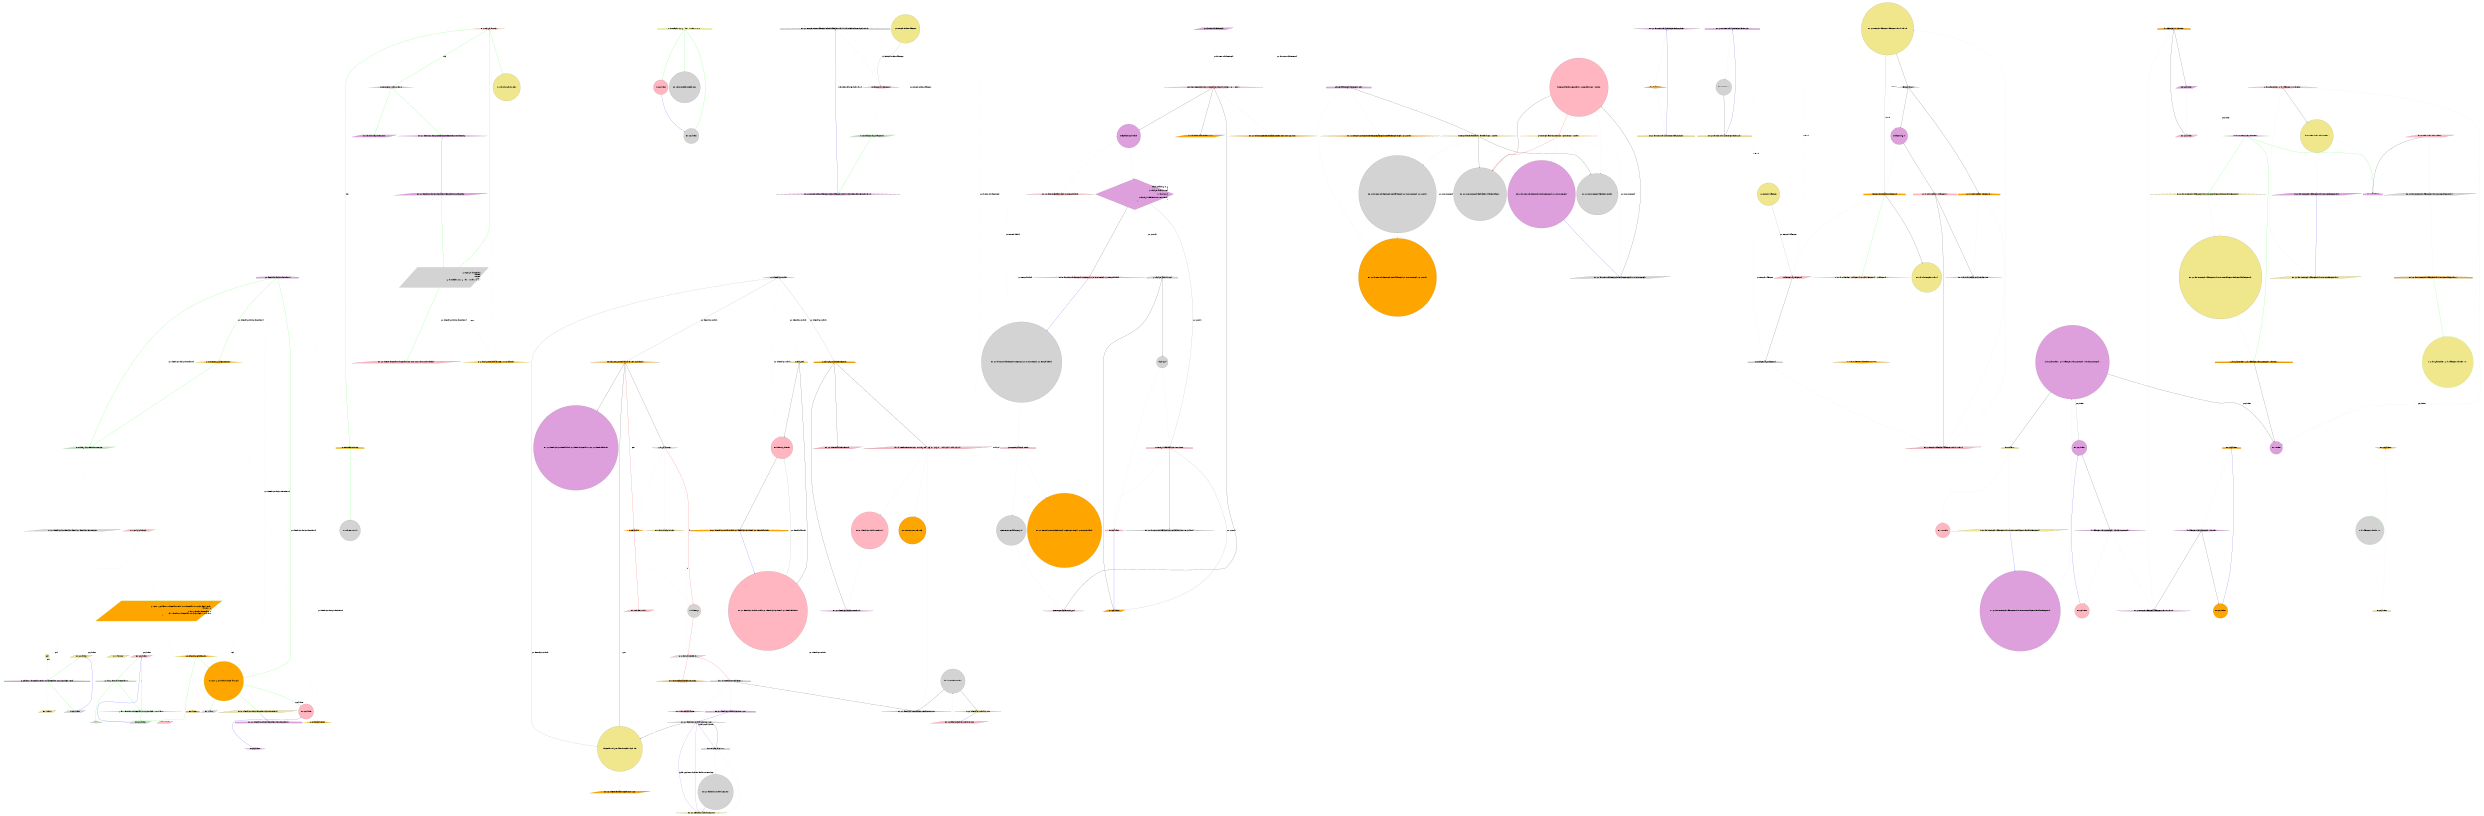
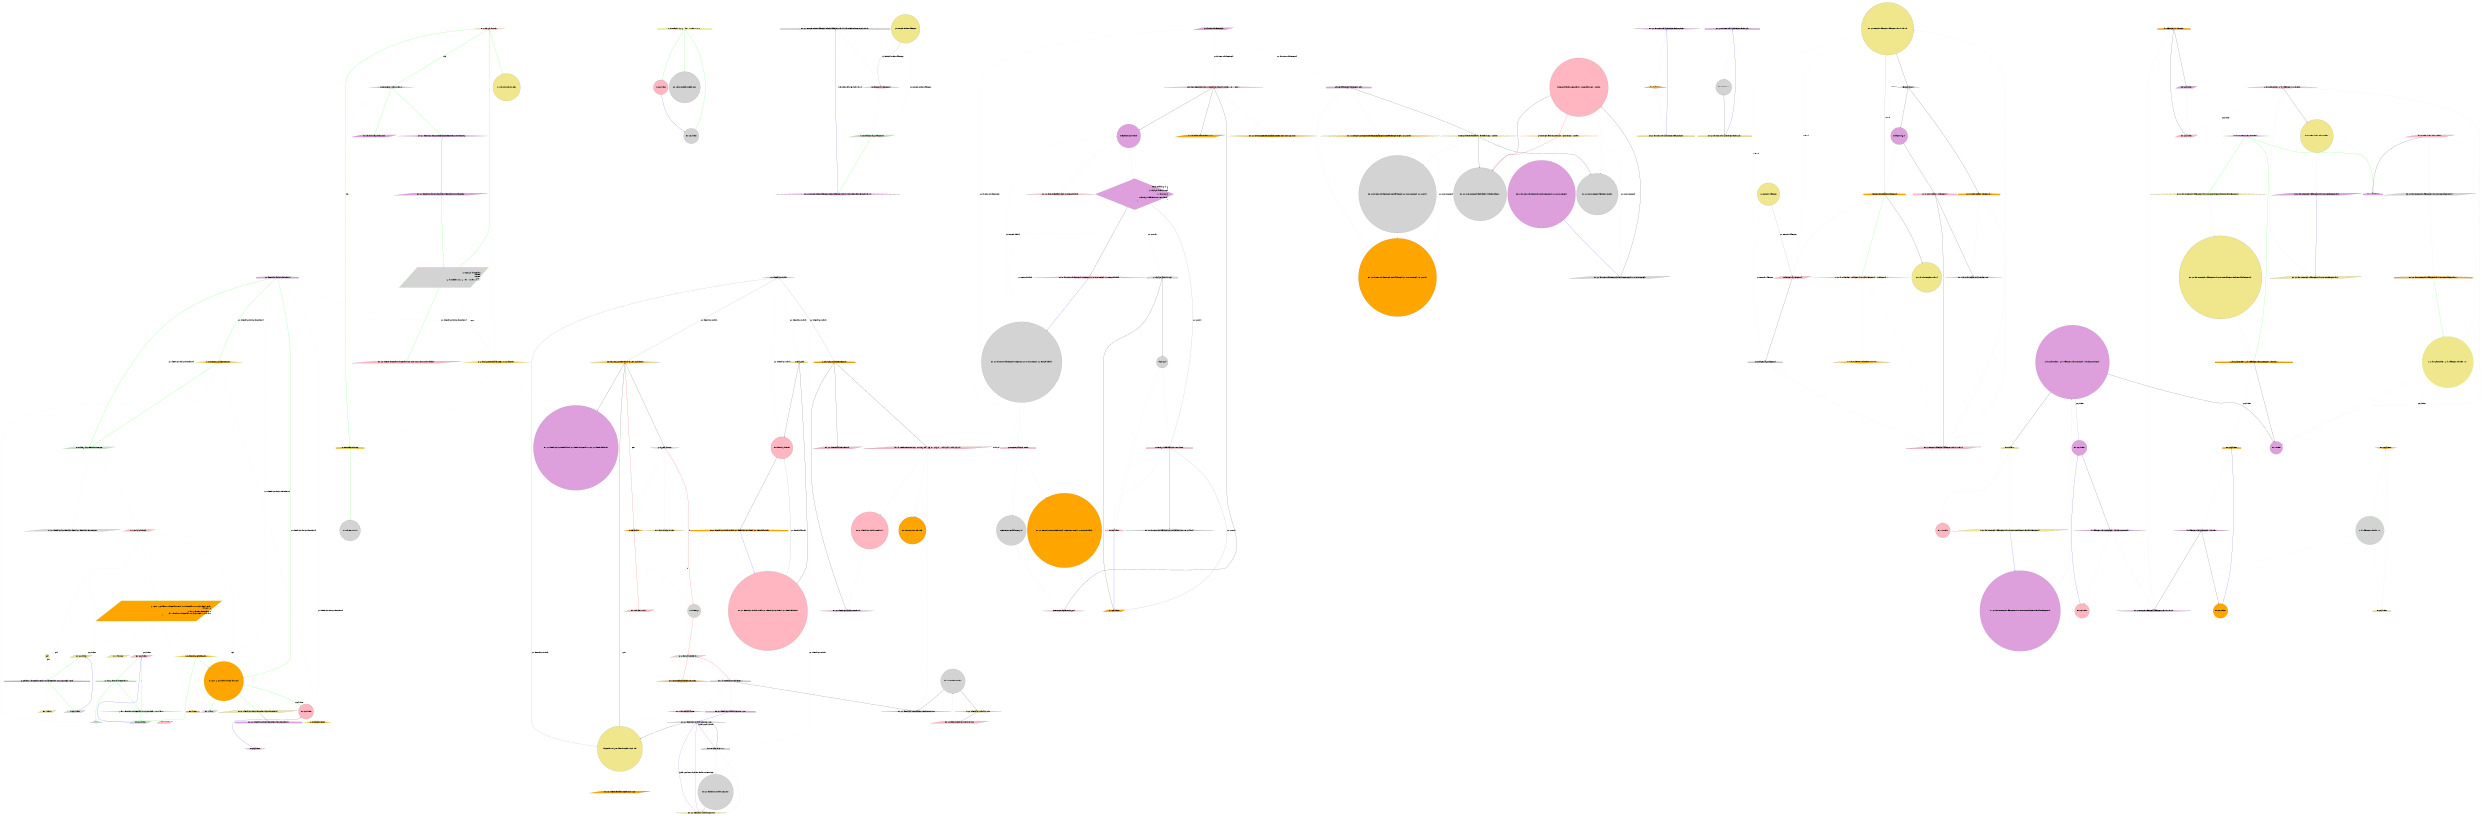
node "var mem = new MemoryStream()": label "var mem = new MemoryStream()" -> "var mem = action MemoryStream()"
